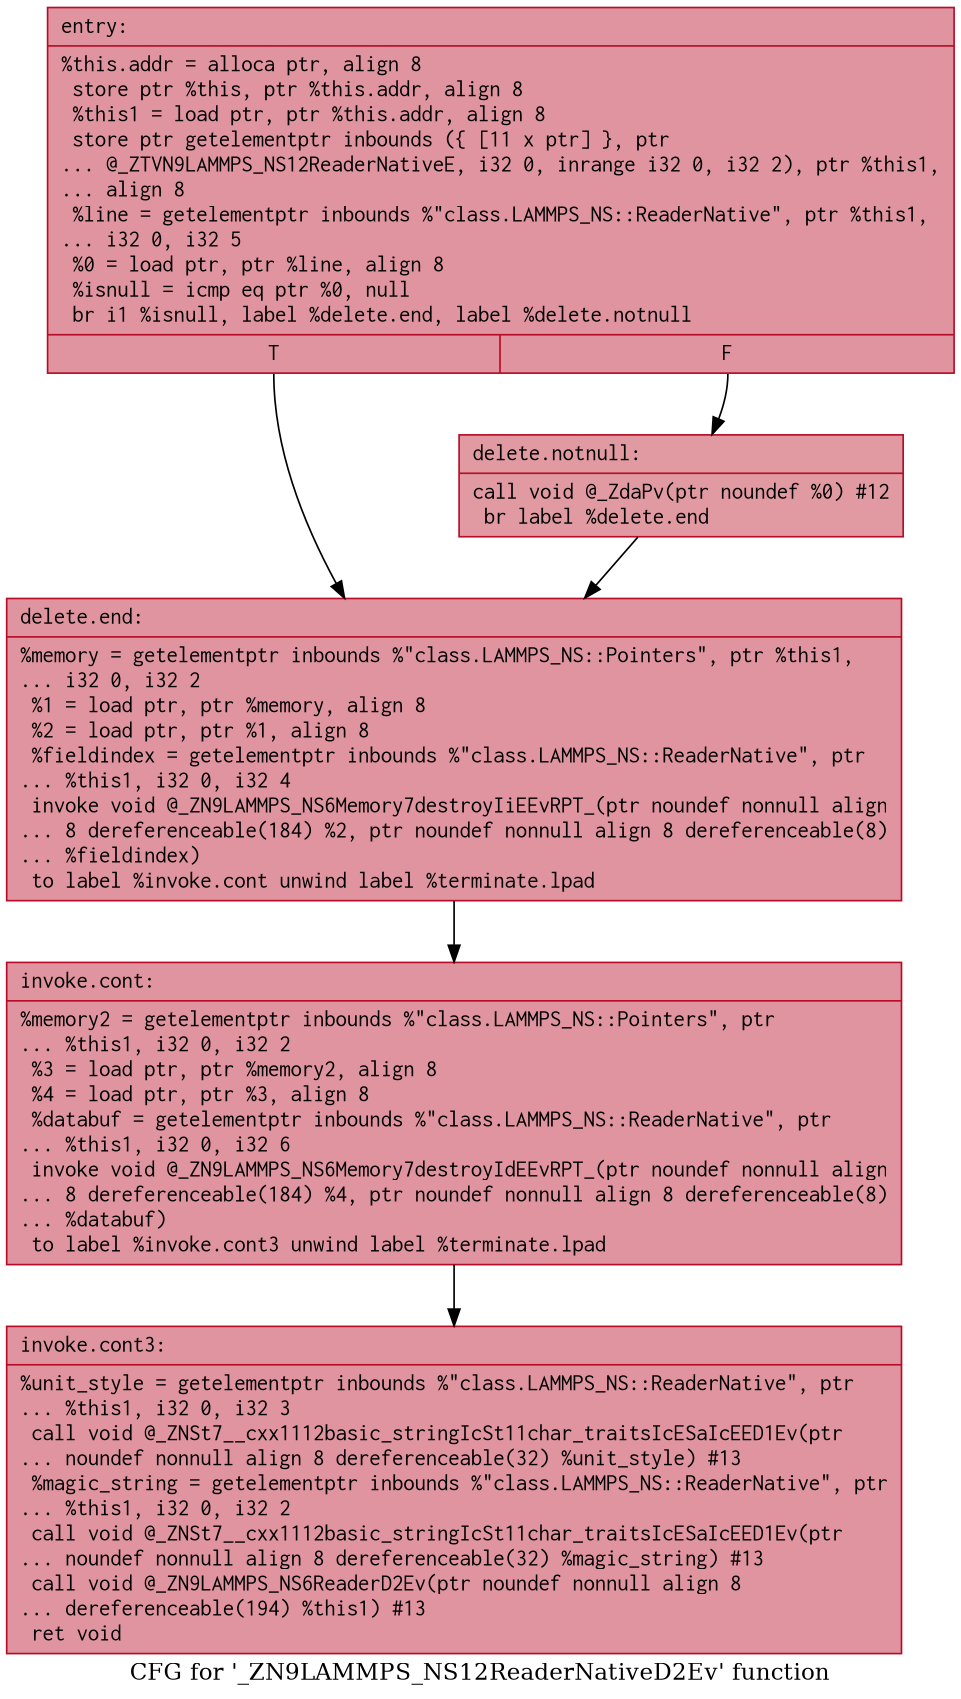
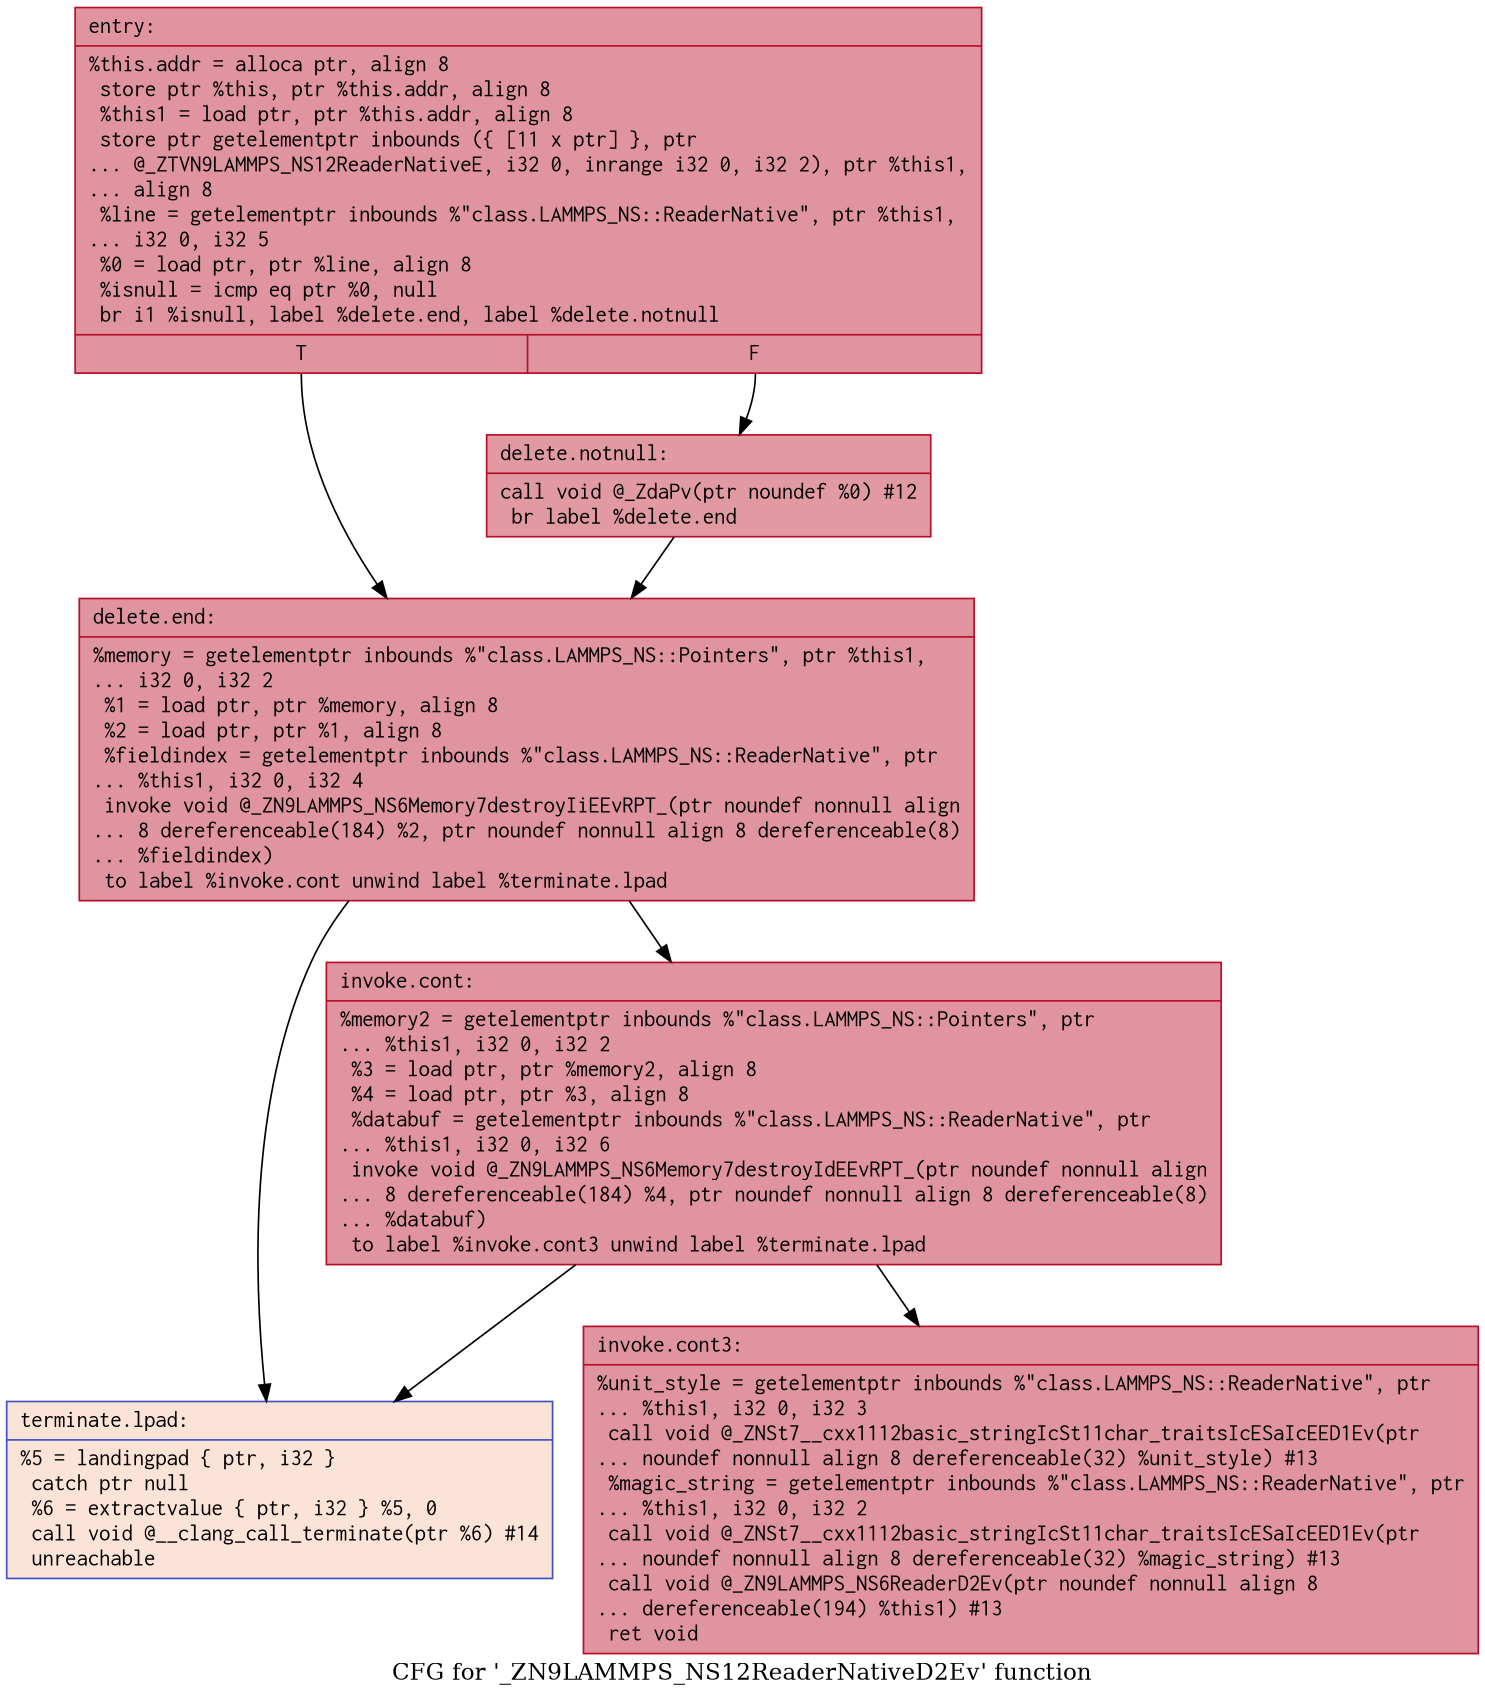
node "terminate.lpad:": added
